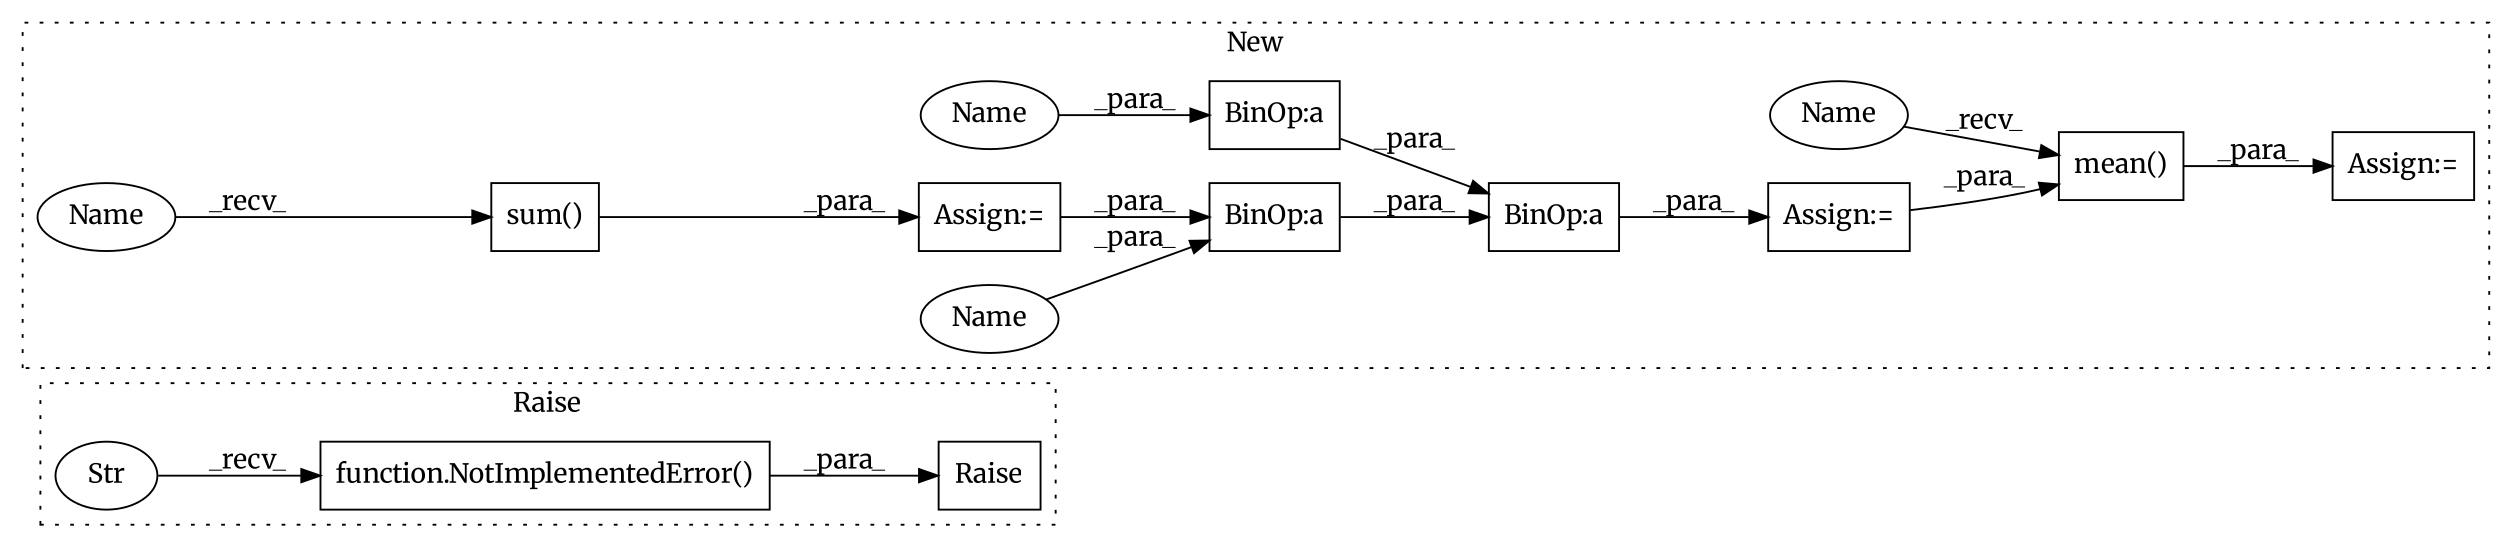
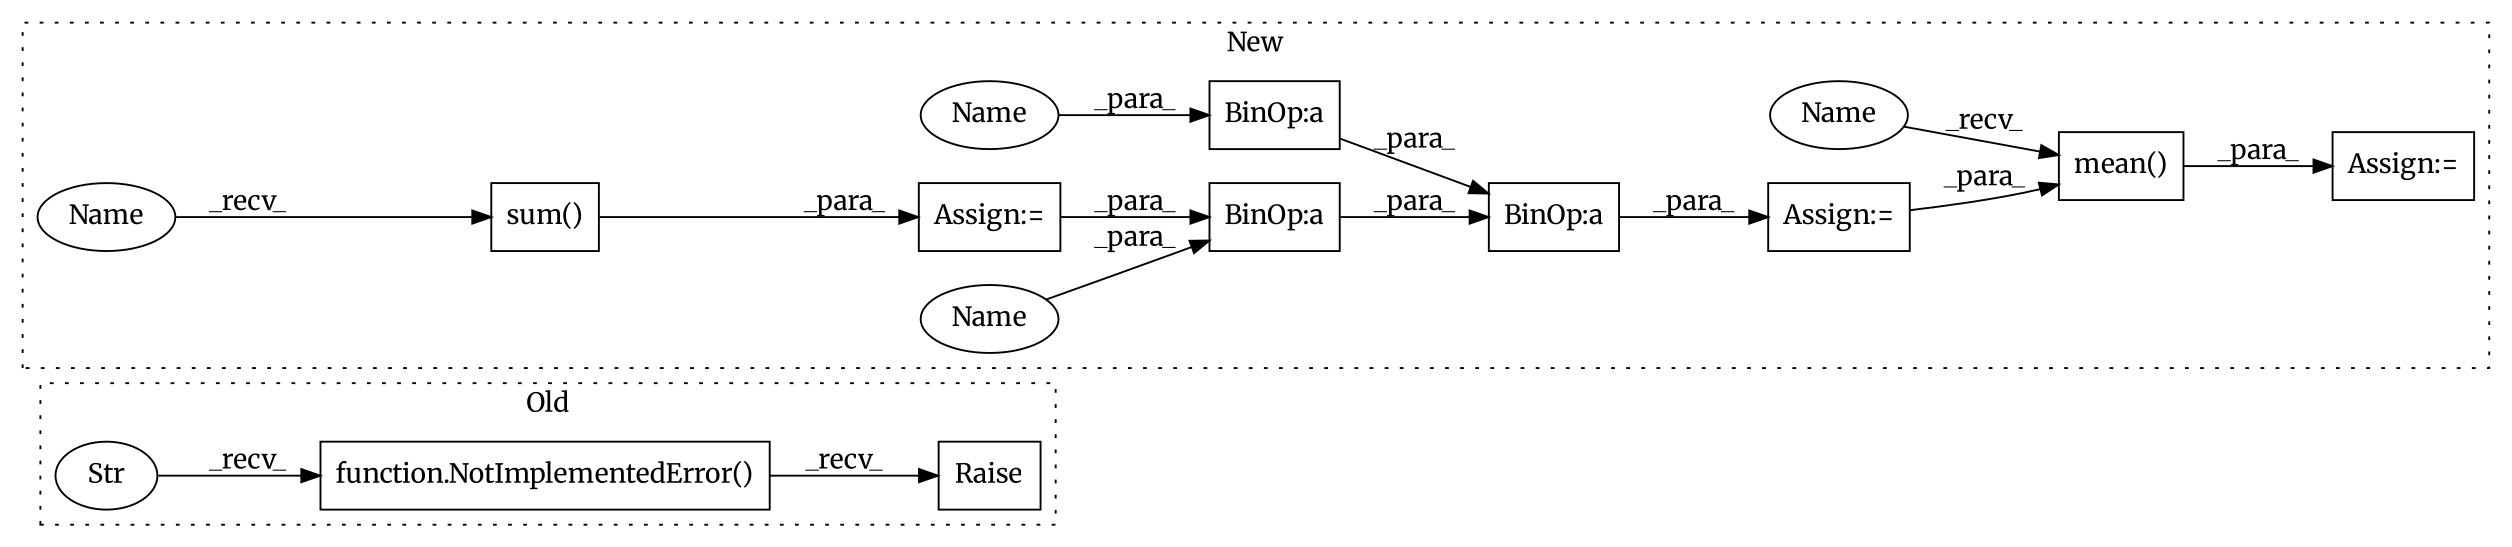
cluster "Raise": label "Raise" -> "Old"
edge "function.NotImplementedError()" -> "Raise": label "_para_" -> "_recv_"
